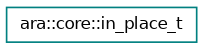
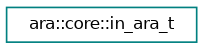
node "ara::core::in_place_t": label "ara::core::in_place_t" -> "ara::core::in_ara_t"
